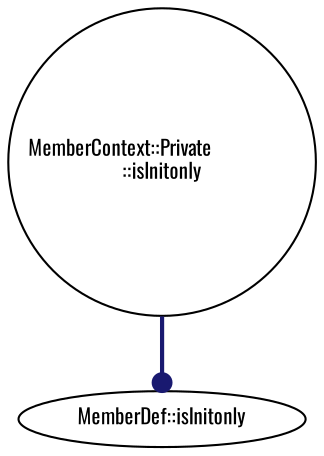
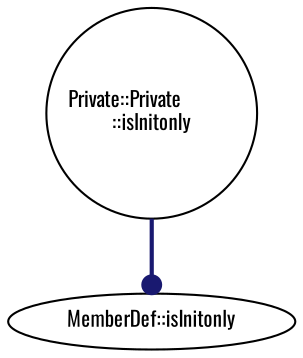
node "MemberContext::Private ::isInitonly": label "MemberContext::Private ::isInitonly" -> "Private::Private ::isInitonly"
